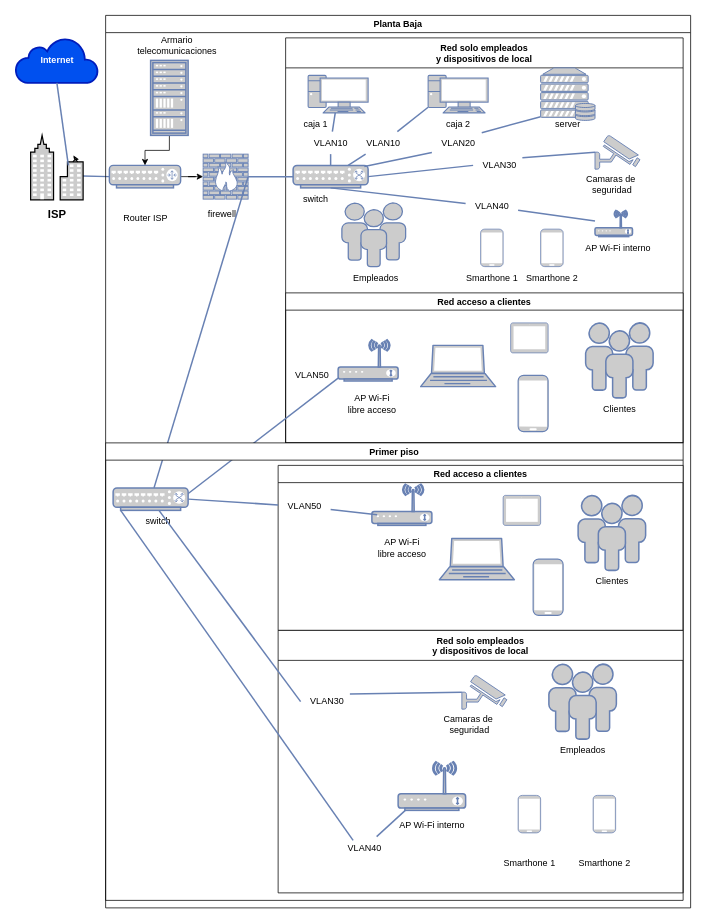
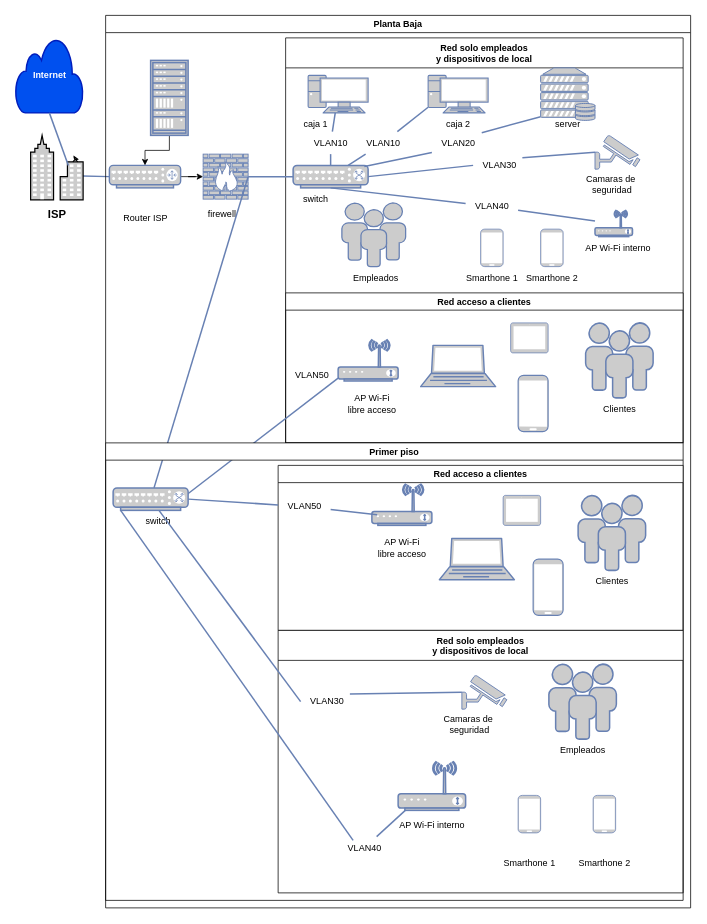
node "Armario telecomunicaciones": removed
node "Internet": size 83x45 -> 68x75
